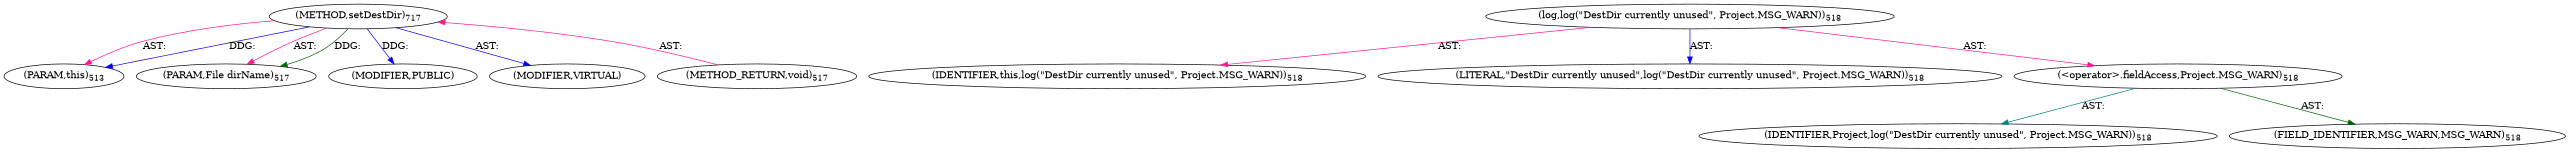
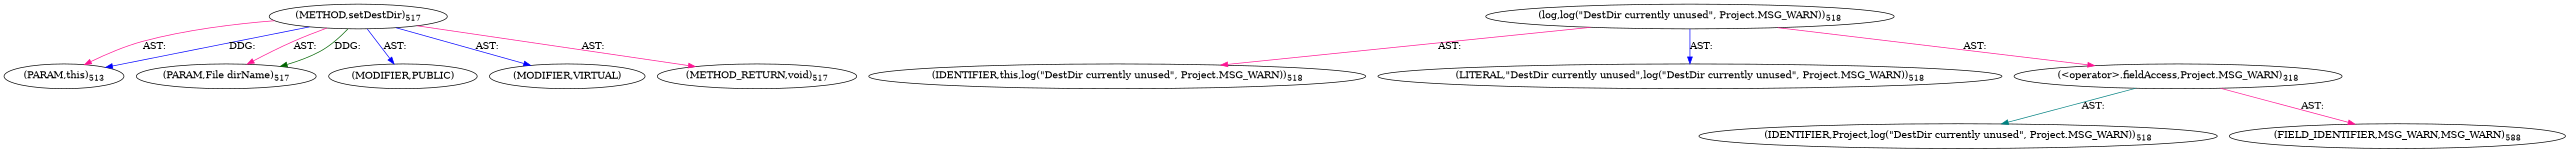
node "(METHOD,setDestDir)": text "717" -> "517"
edge "(METHOD_RETURN,void)" -> "(METHOD,setDestDir)": reversed
edge "(METHOD,setDestDir)" -> "(MODIFIER,PUBLIC)": label "DDG: " -> "AST: "
node "(<operator>.fieldAccess,Project.MSG_WARN)": text "518" -> "318"
edge "(<operator>.fieldAccess,Project.MSG_WARN)" -> "(FIELD_IDENTIFIER,MSG_WARN,MSG_WARN)": color darkgreen -> deeppink
node "(FIELD_IDENTIFIER,MSG_WARN,MSG_WARN)": text "518" -> "588"
